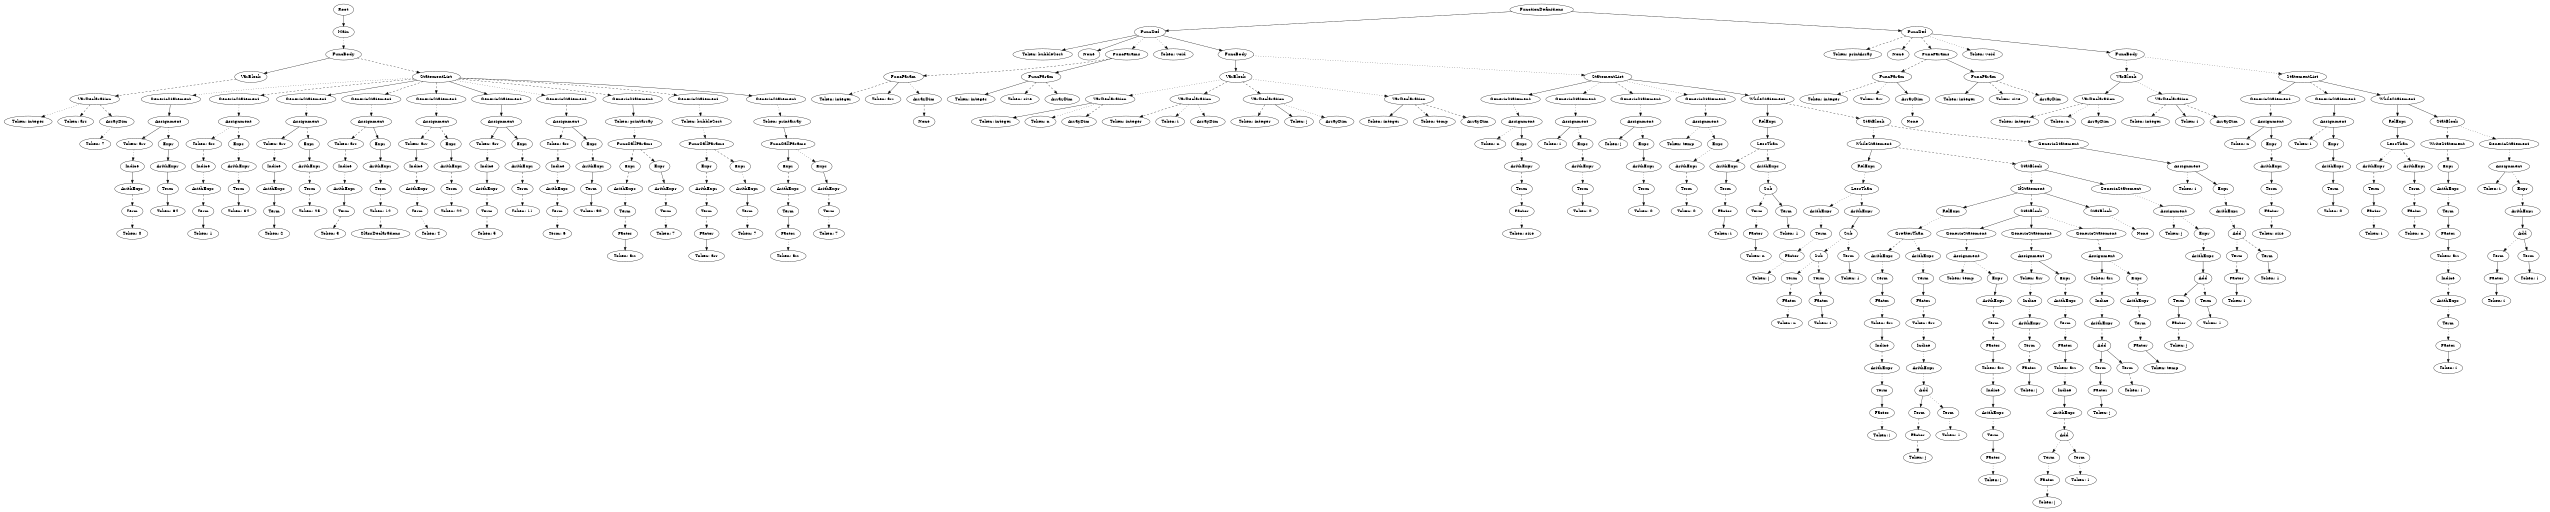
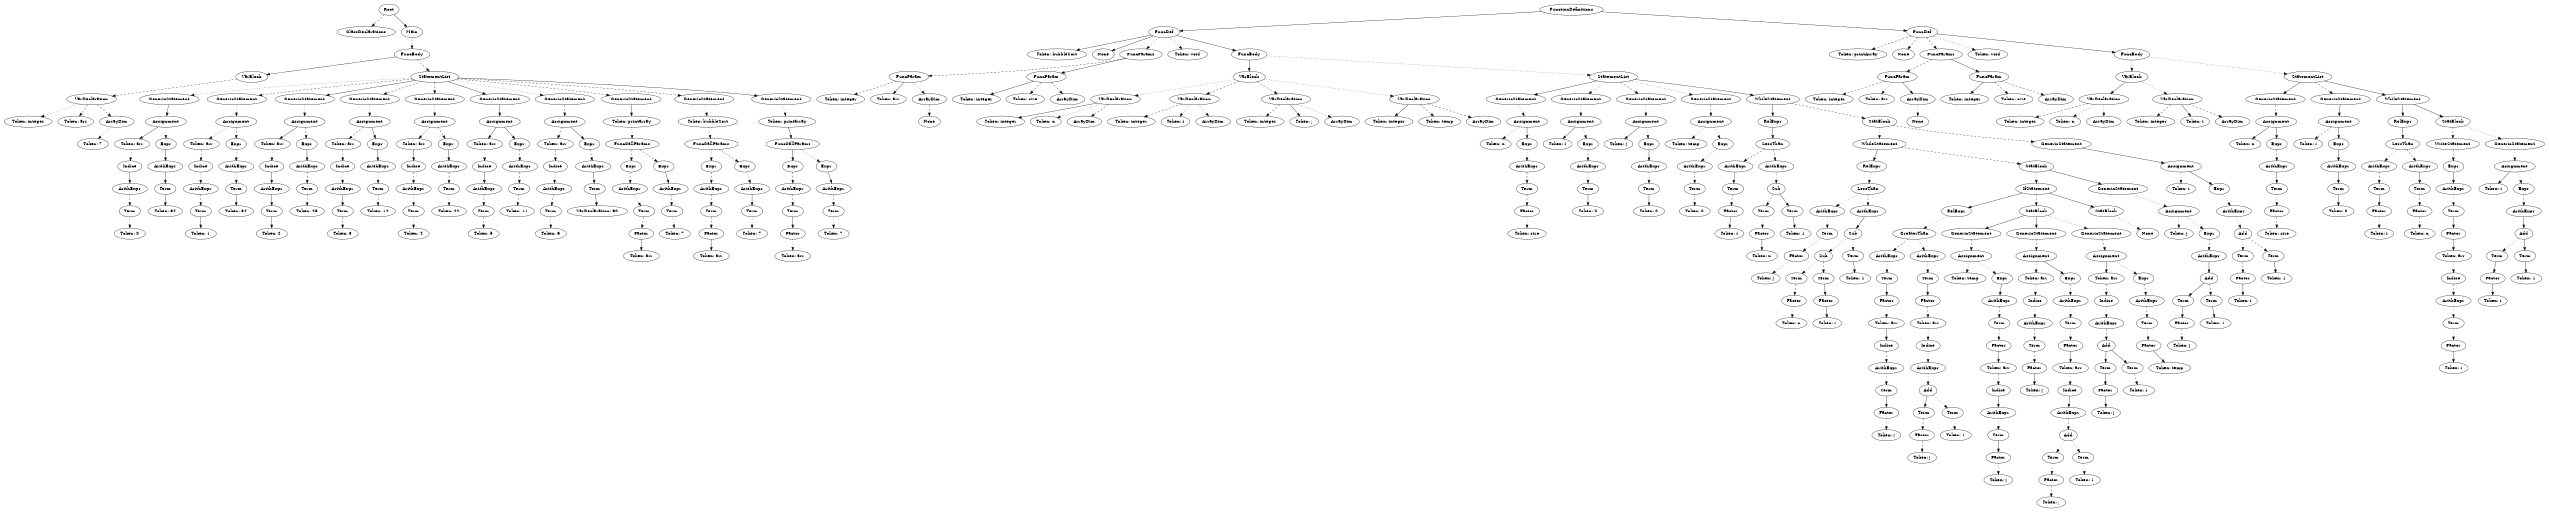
node "Token: 90": label "Token: 90" -> "VarDeclaration: 90"
edge "Token: 12" -> "ClassDeclarations": now "Root" -> "ClassDeclarations"
node "Term: 6": label "Term: 6" -> "Token: 6"
